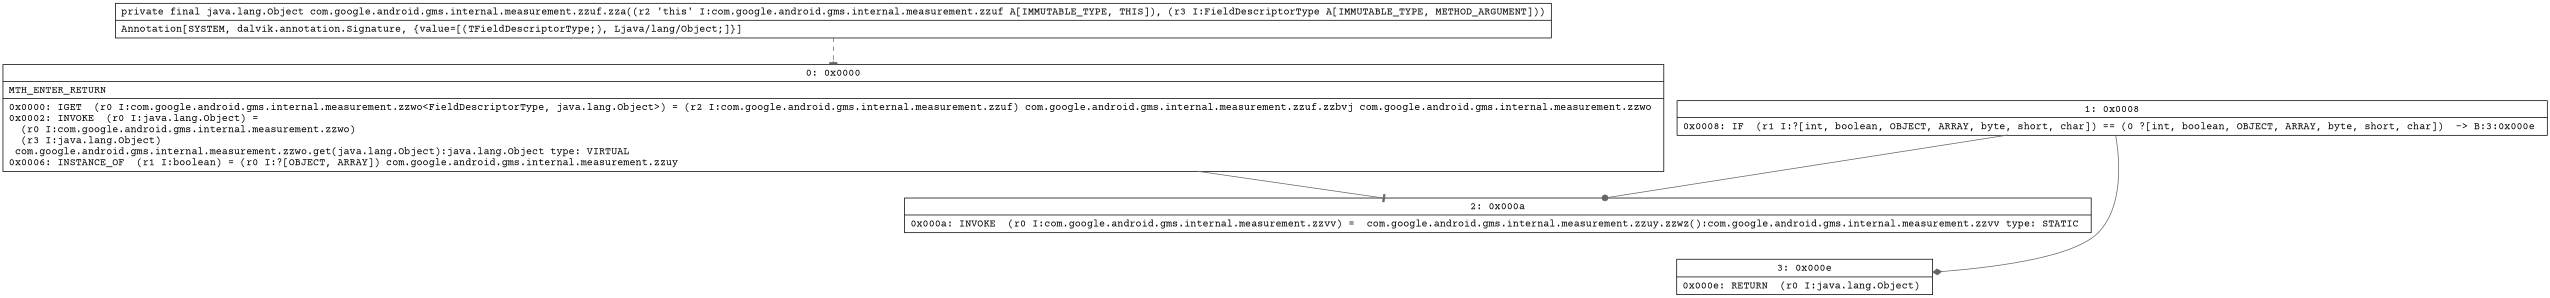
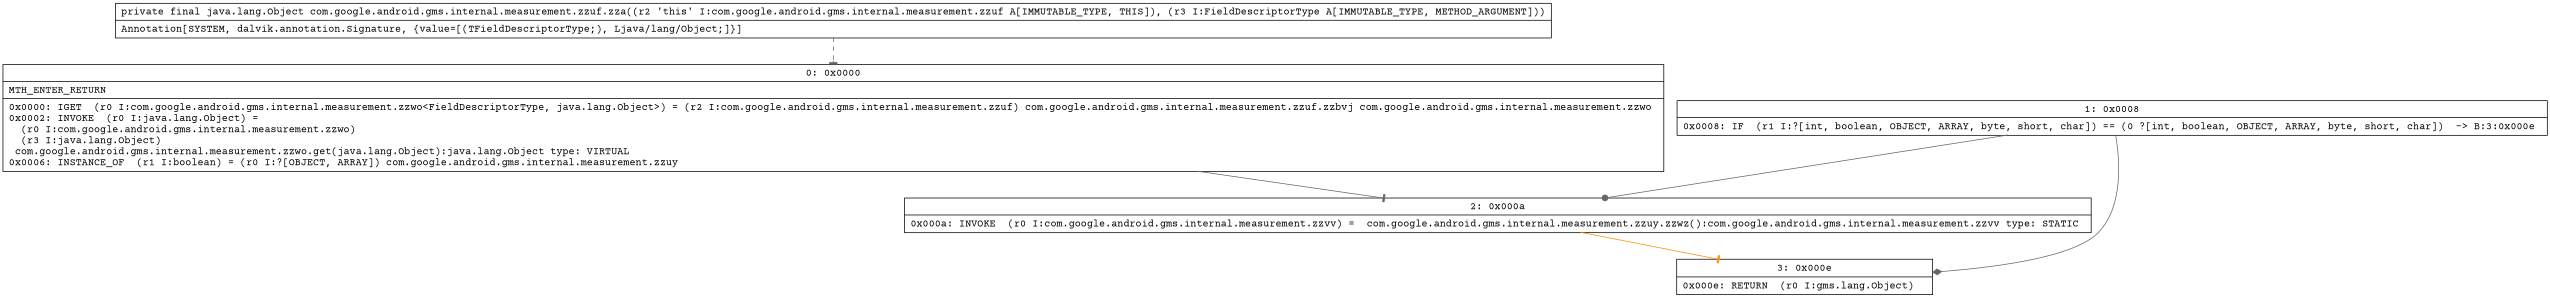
edge "2: 0x000a" -> "3: 0x000e": added
node "3: 0x000e": text "0x000e: RETURN  (r0 I:java.lang.Object)" -> "0x000e: RETURN  (r0 I:gms.lang.Object)"
